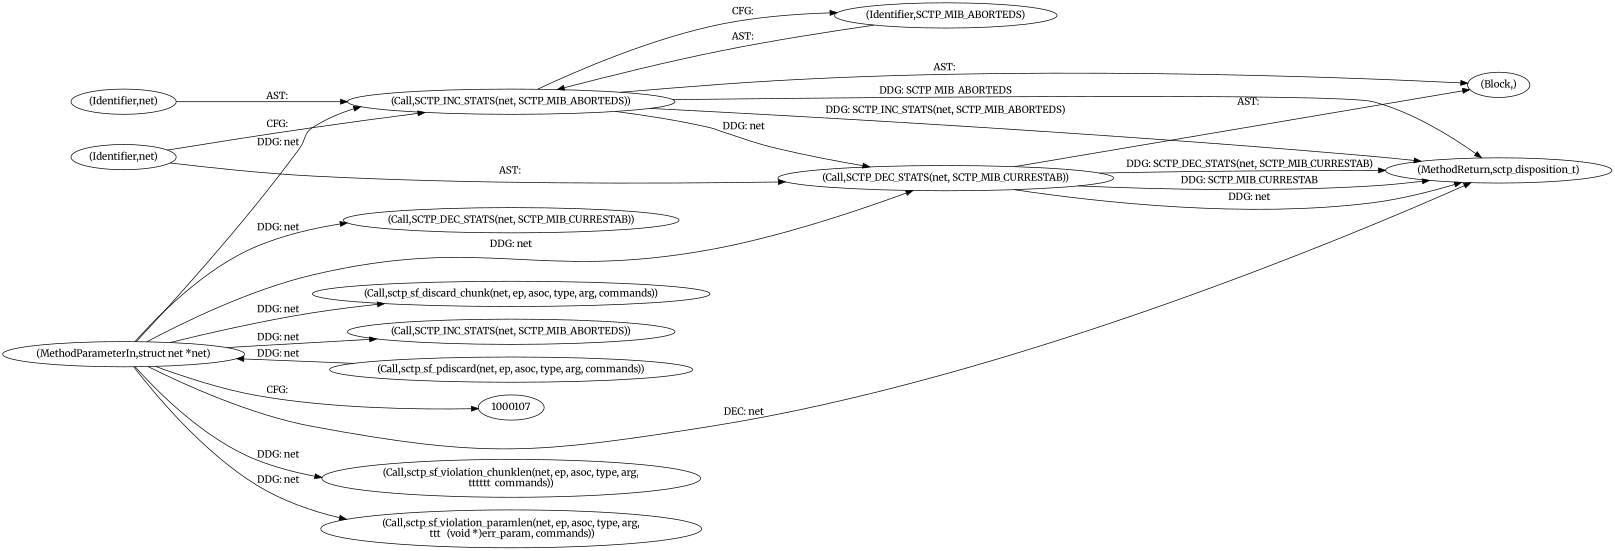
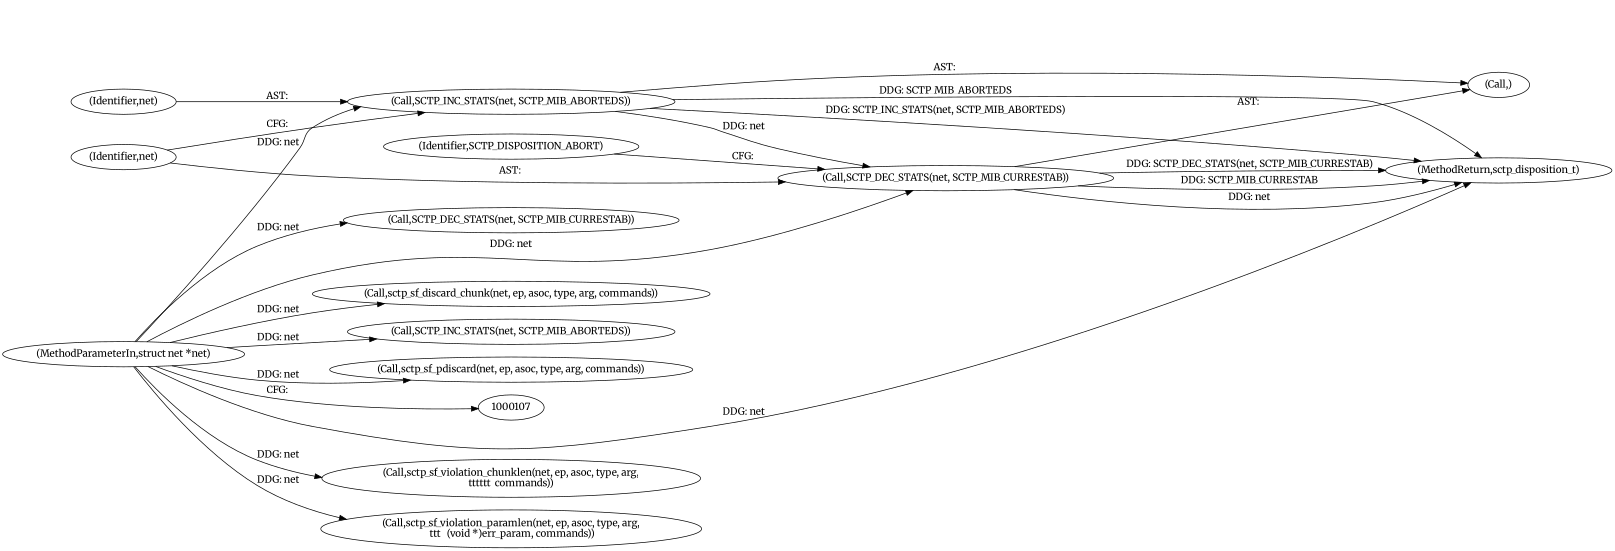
node "(Identifier,SCTP_MIB_ABORTEDS)": removed
node "(Block,)": label "(Block,)" -> "(Call,)"
node "(Identifier,SCTP_DISPOSITION_ABORT)": added
edge "(Call,sctp_sf_pdiscard(net, ep, asoc, type, arg, commands))" -> "(MethodParameterIn,struct net *net)": reversed
edge "(MethodParameterIn,struct net *net)" -> "(MethodReturn,sctp_disposition_t)": label "DEC: net" -> "DDG: net"
